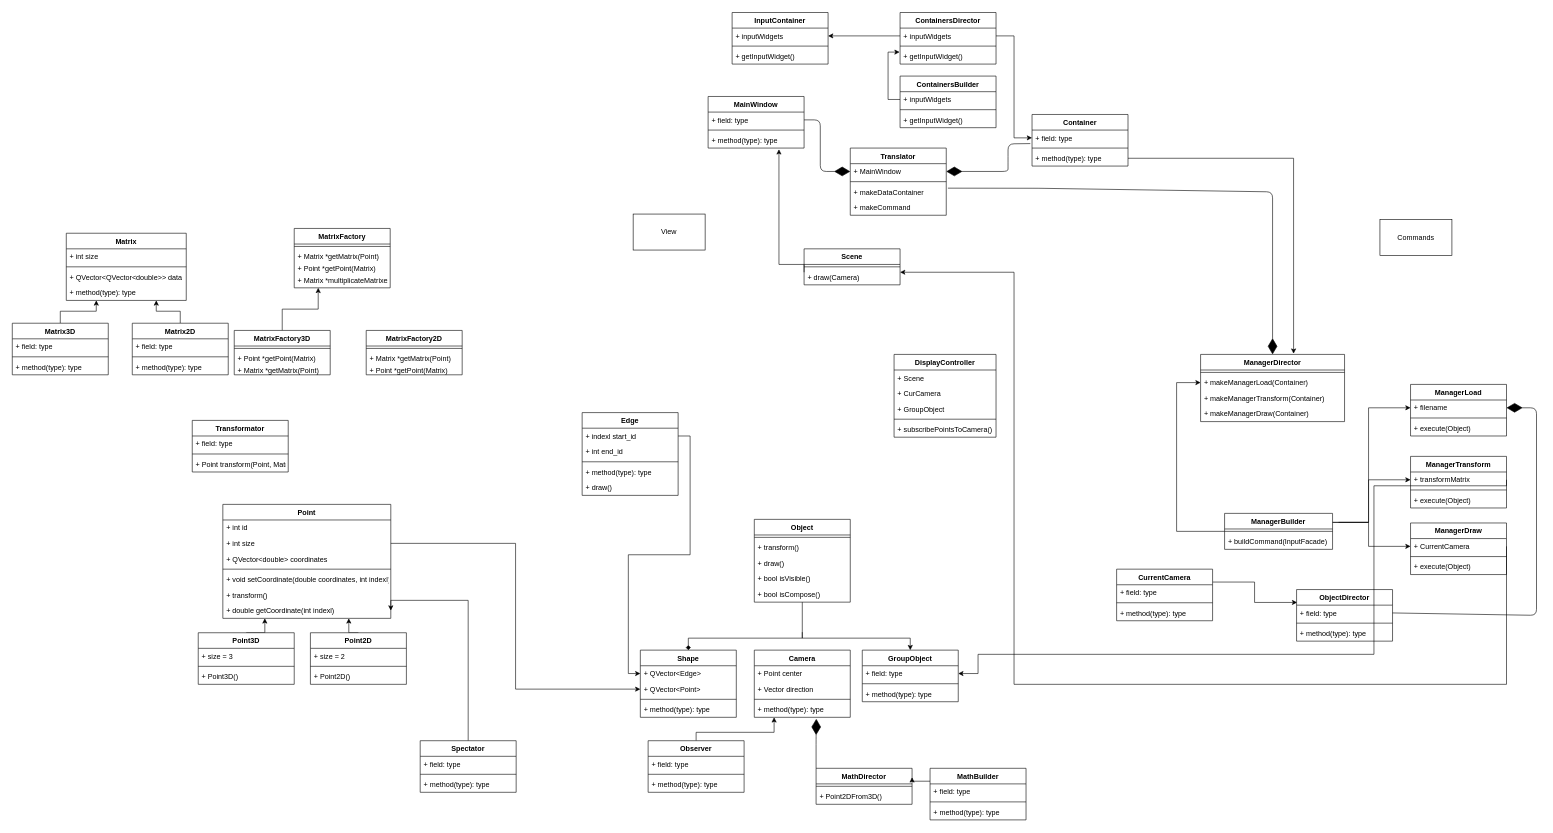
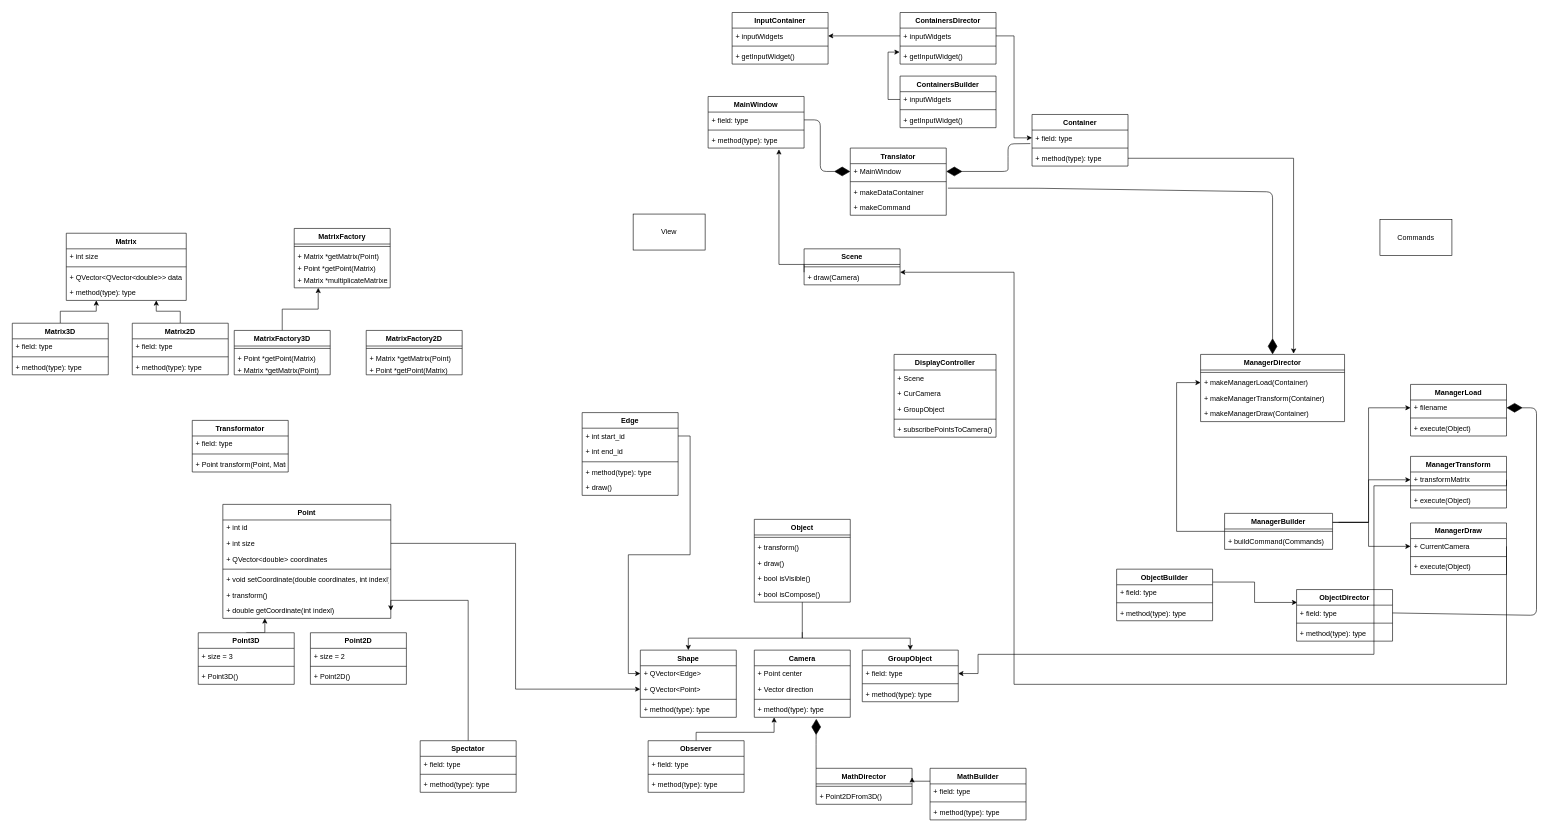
node "+ indexl start_id": label "+ indexl start_id" -> "+ int start_id"
node "+ buildCommand(InputFacade)": label "+ buildCommand(InputFacade)" -> "+ buildCommand(Commands)"
node "CurrentCamera": label "CurrentCamera" -> "ObjectBuilder"
edge "Point2D" -> "Point": removed
edge "Object" -> "Shape": arrowhead diamond -> classic
